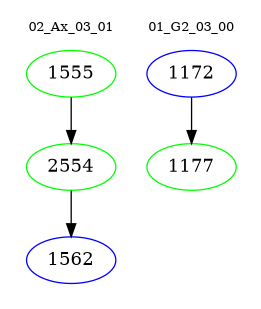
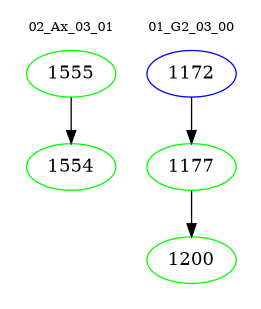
node "2554": label "2554" -> "1554"
node "1562": removed
node "1200": added
